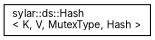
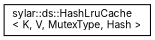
node "sylar::ds::Hash < K, V, MutexType, Hash >": label "sylar::ds::Hash < K, V, MutexType, Hash >" -> "sylar::ds::HashLruCache < K, V, MutexType, Hash >"
